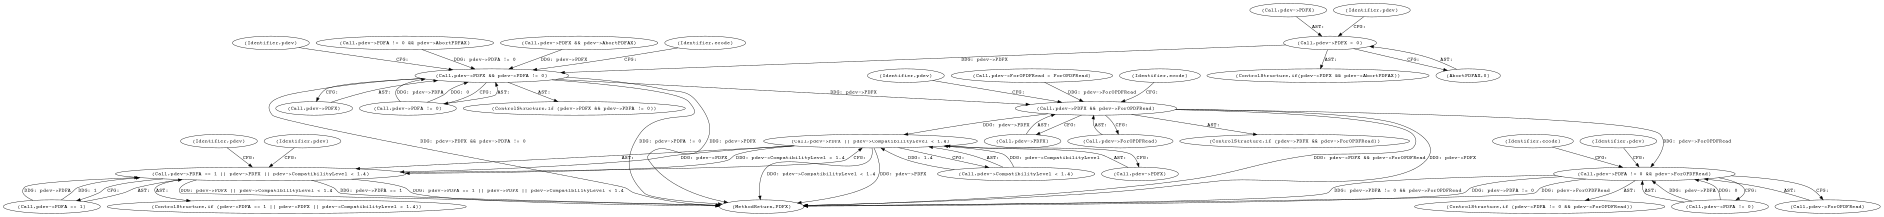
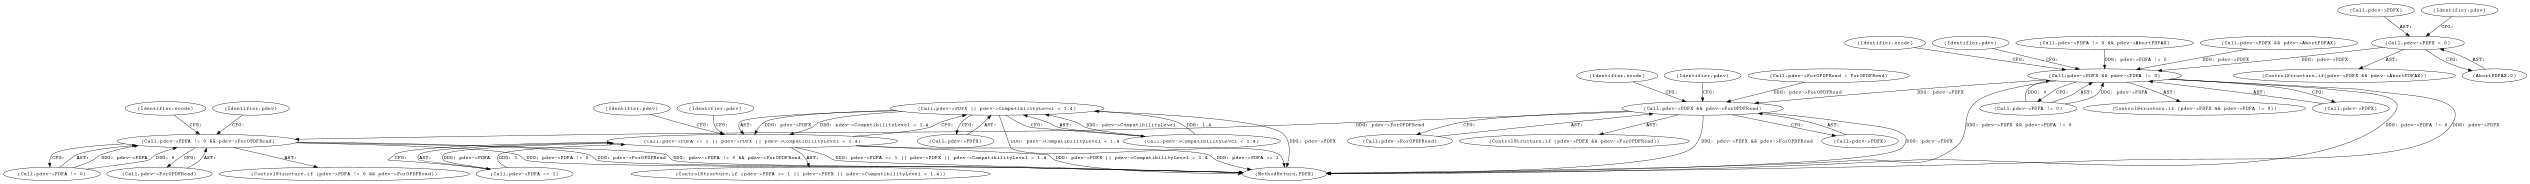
edge "(Call,pdev->PDFX && pdev->ForOPDFRead)" -> "(Call,pdev->PDFX || pdev->CompatibilityLevel < 1.4)": removed, label "DDG: pdev->PDFX"
